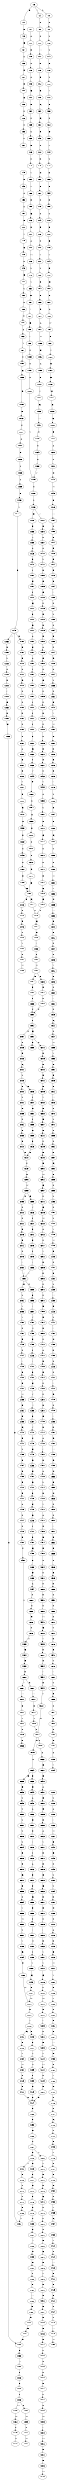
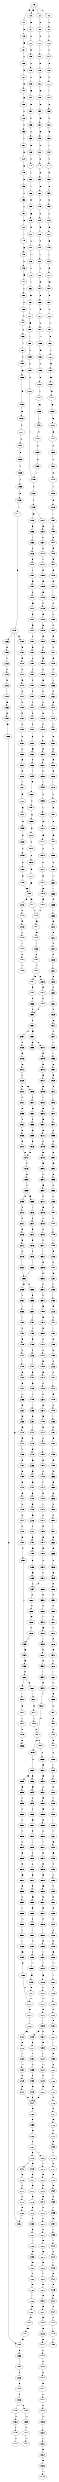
node "S3": added
node "S41": added
edge "S496" -> "S500": now "S496" -> "S497"
node "S618": added
edge "S620" -> "S623": now "S630" -> "S623"
edge "S737" -> "S739": added, label "V"
